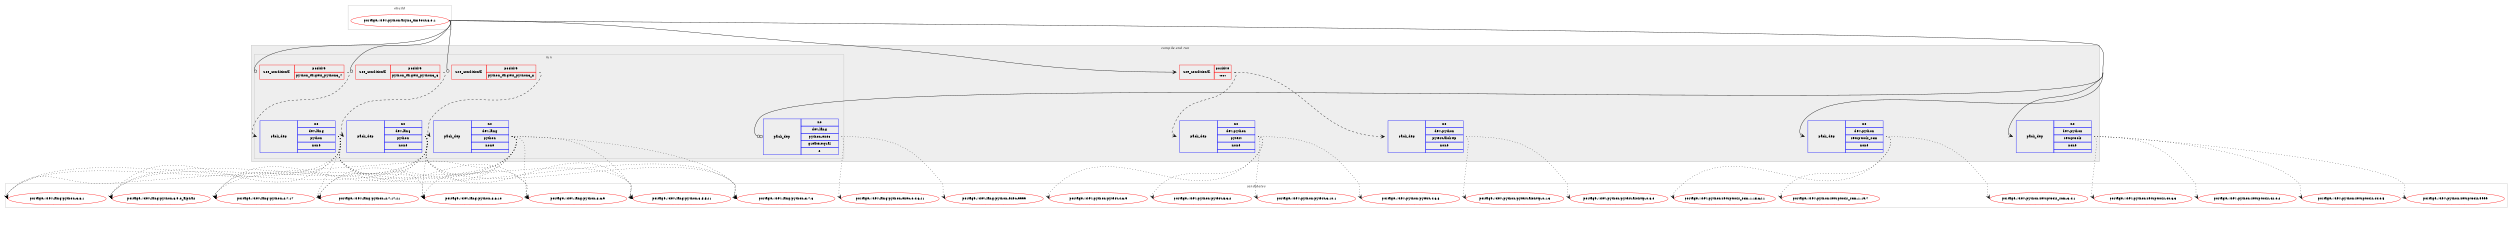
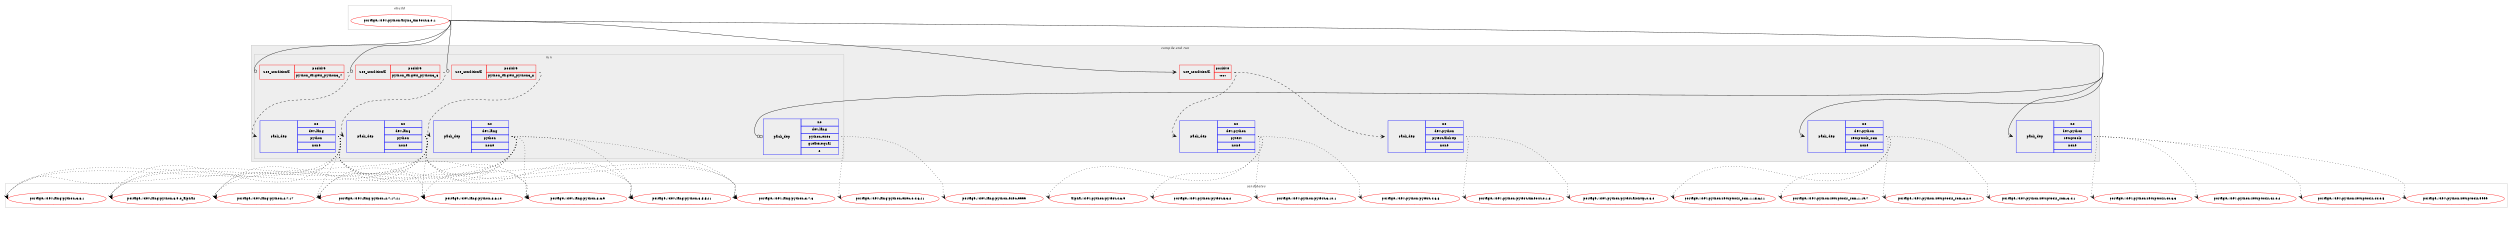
node "portage://dev-python/pytest-4.6.9": label "portage://dev-python/pytest-4.6.9" -> "alpha://dev-python/pytest-4.6.9"
node "portage://dev-python/pytest-aiohttp-0.1.3": label "portage://dev-python/pytest-aiohttp-0.1.3" -> "portage://dev-python/pytest-timeout-0.1.3"
node "portage://dev-python/setuptools_scm-3.2.0": added
